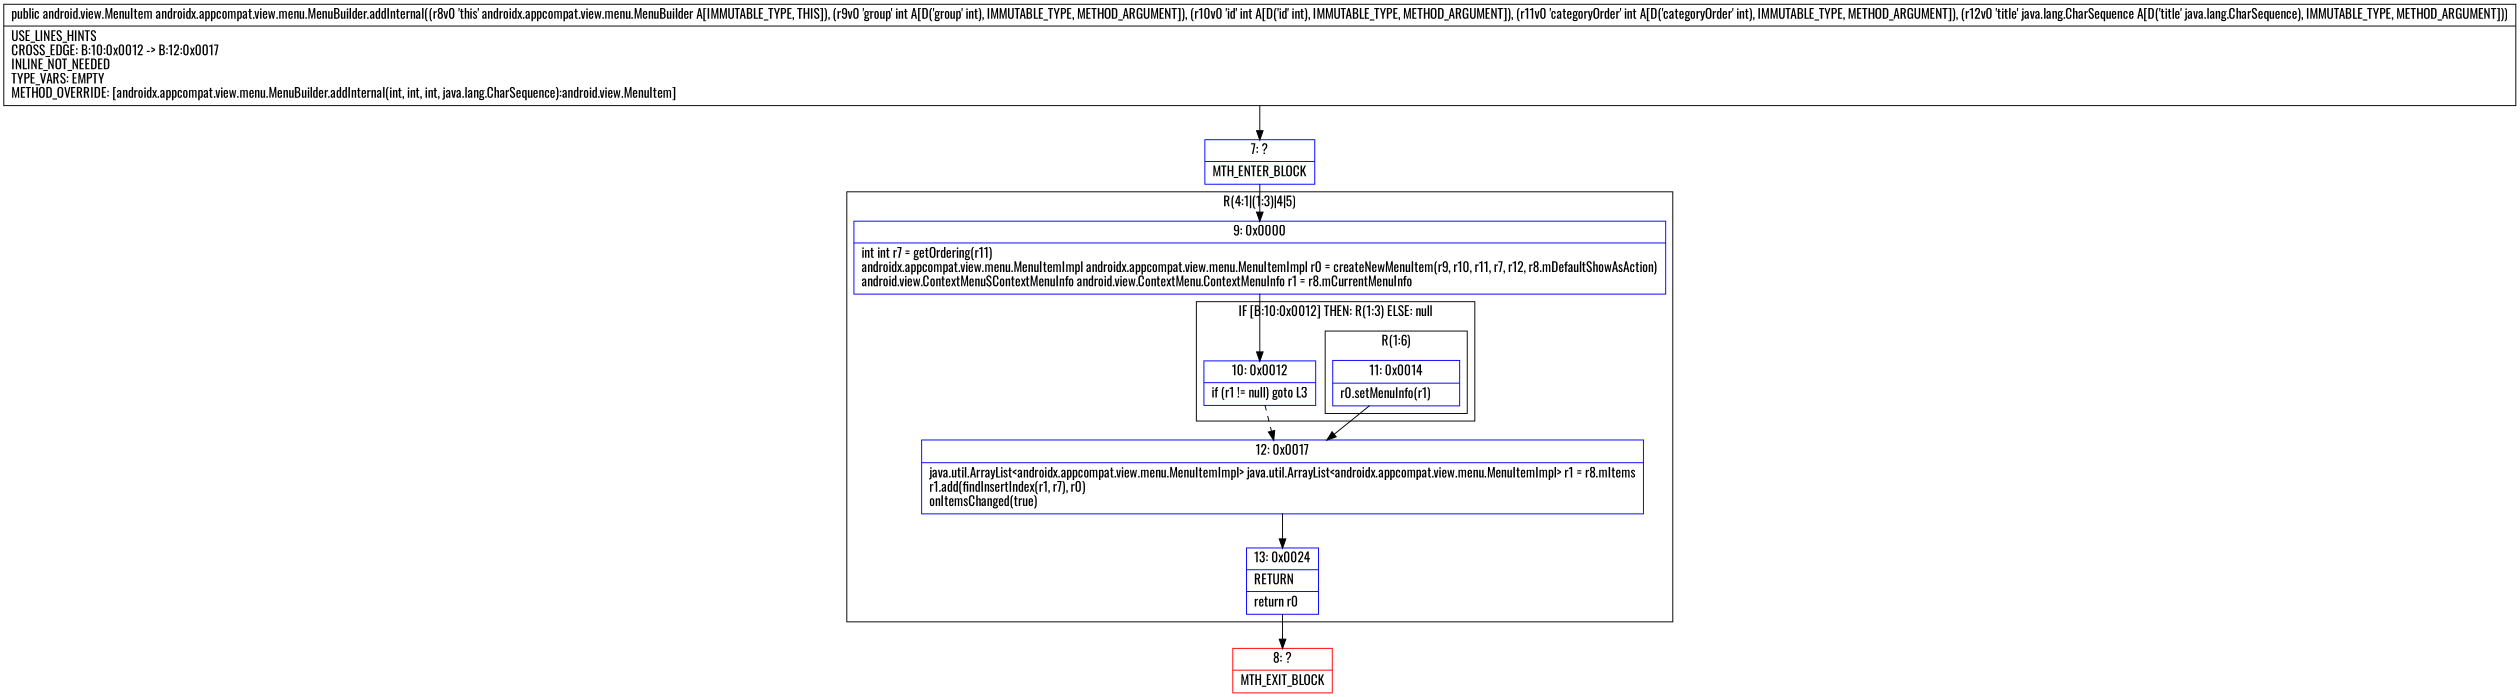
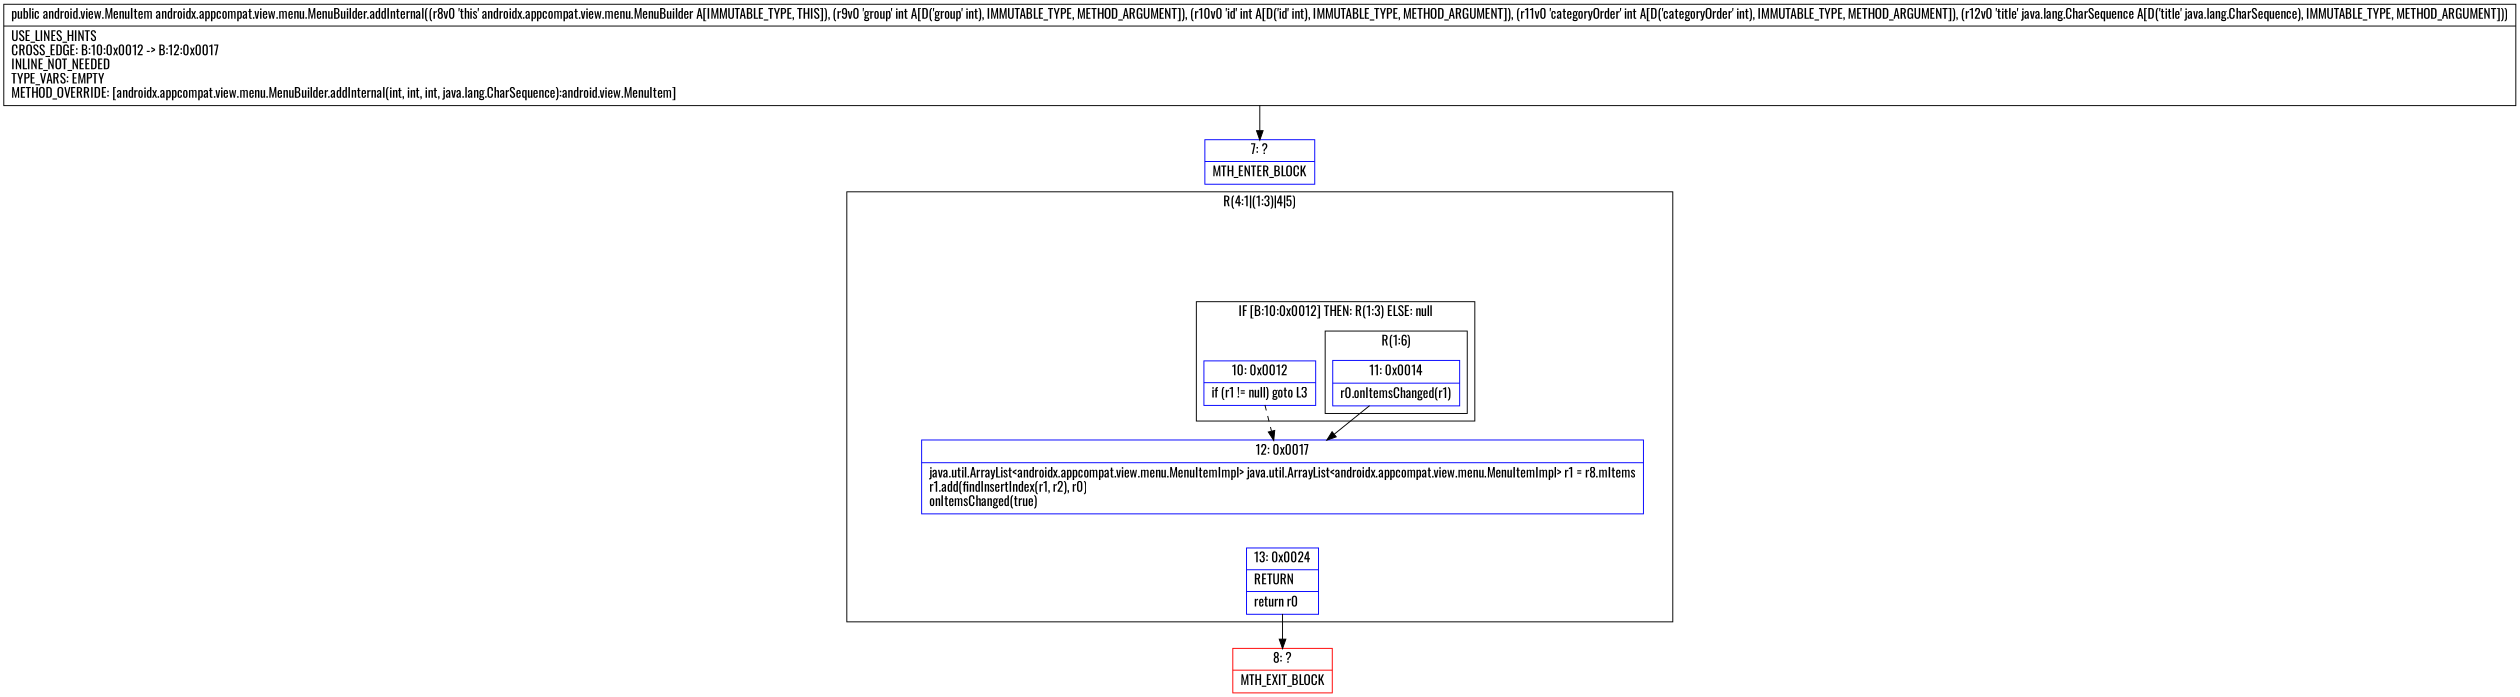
node "9: 0x0000": removed
node "11: 0x0014": text "r0.setMenuInfo(r1)" -> "r0.onItemsChanged(r1)"
node "12: 0x0017": text "r1.add(findInsertIndex(r1, r7), r0)" -> "r1.add(findInsertIndex(r1, r2), r0)"
edge "12: 0x0017" -> "13: 0x0024": removed
